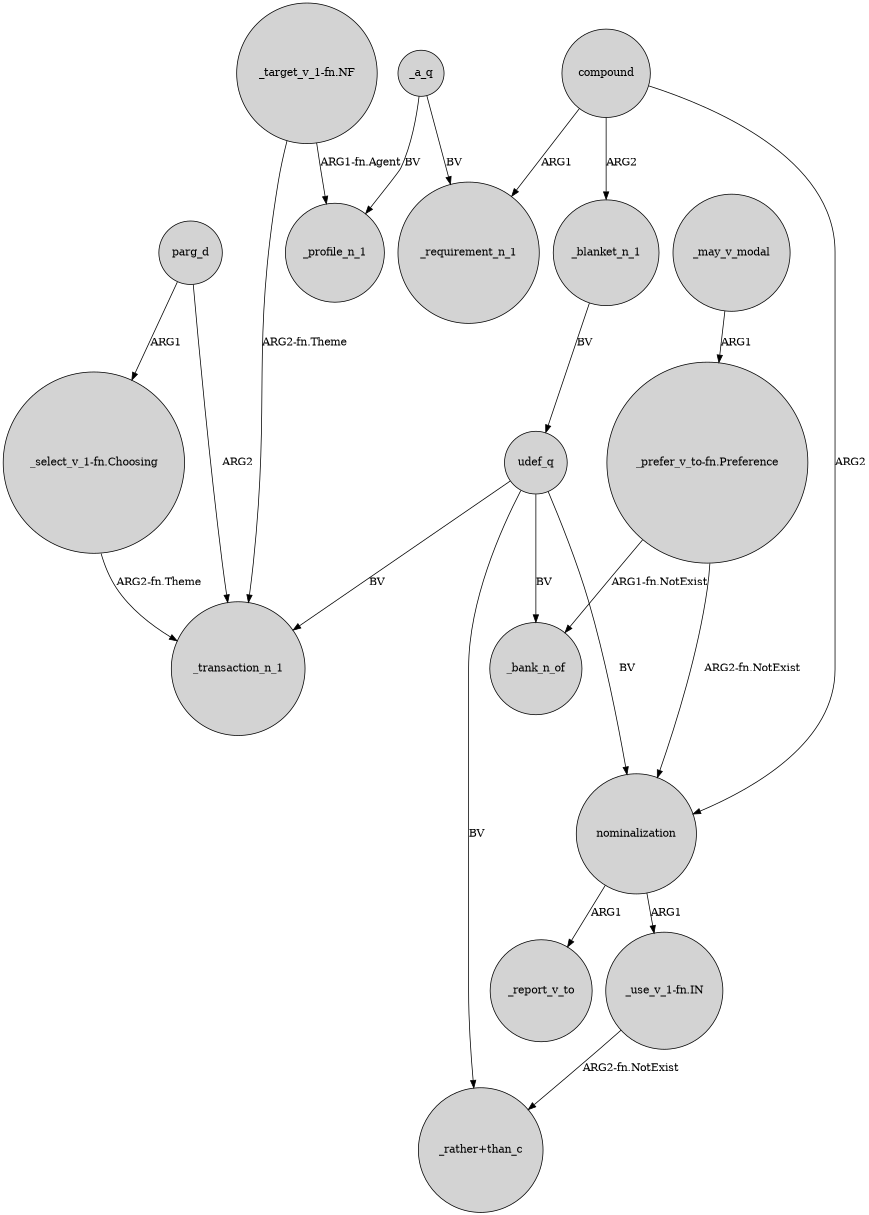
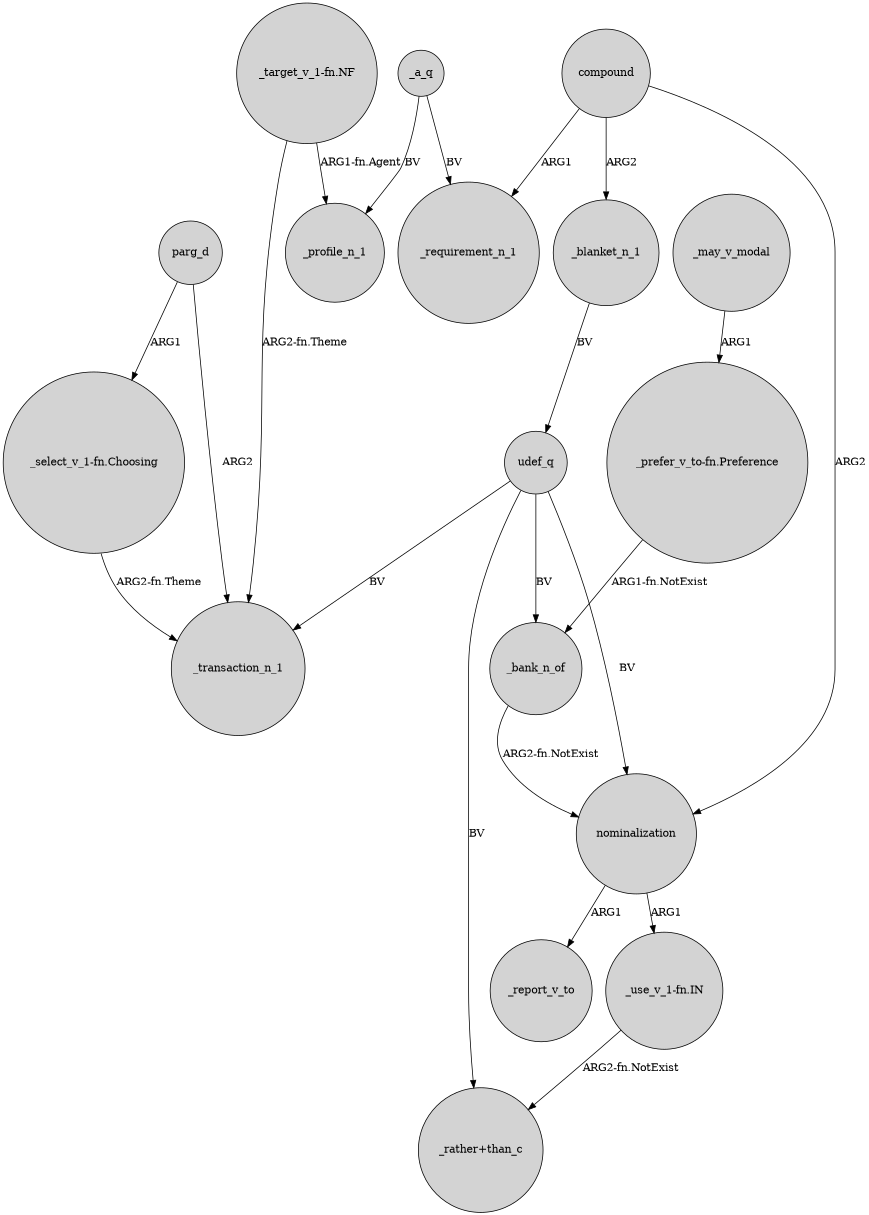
edge "_prefer_v_to-fn.Preference" -> "nominalization": now "_bank_n_of" -> "nominalization"
